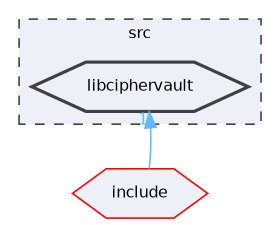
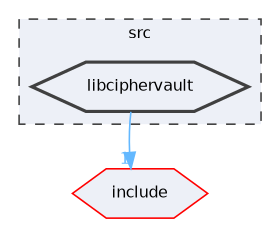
edge "include" -> "libciphervault": reversed
